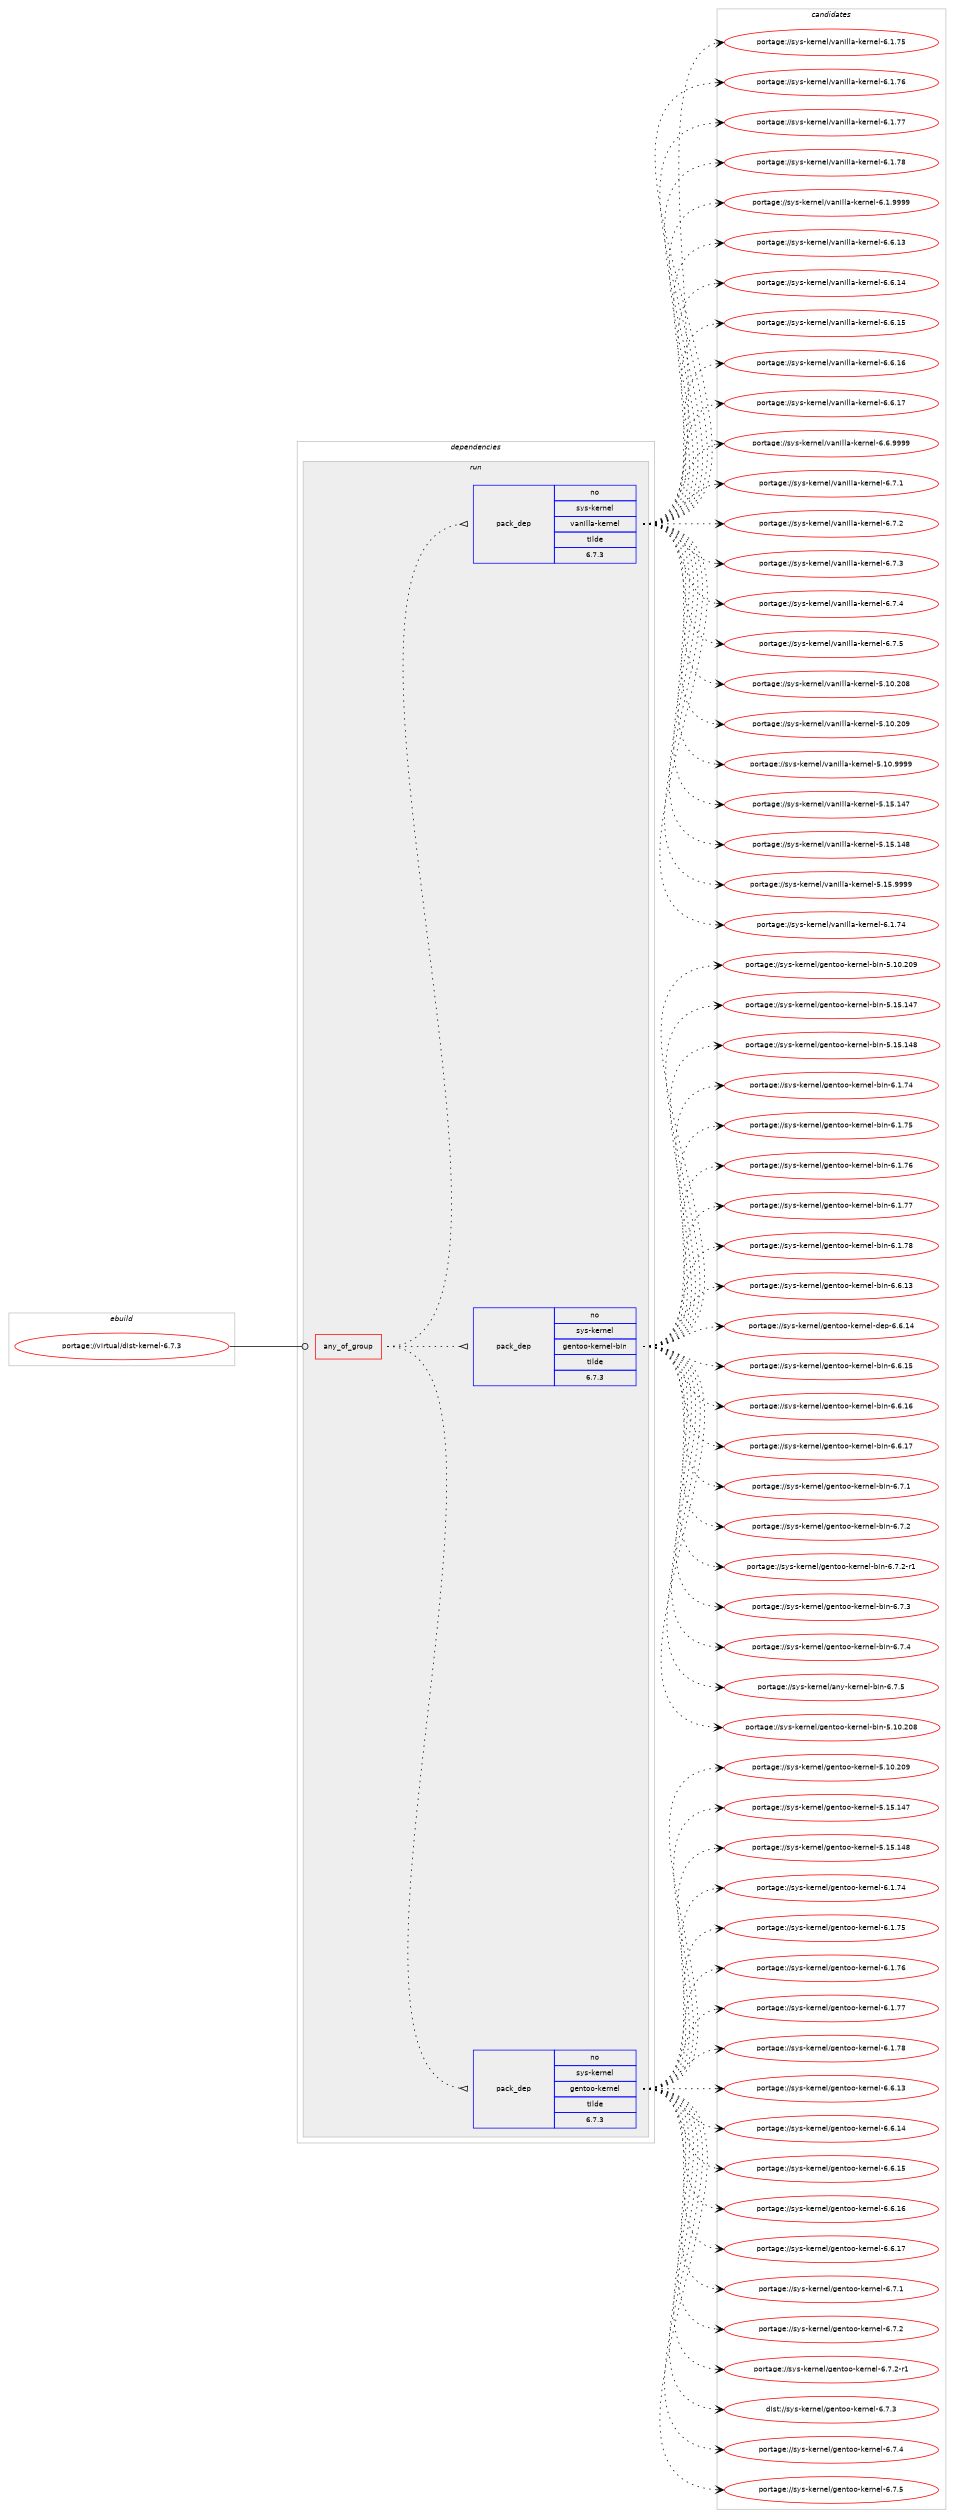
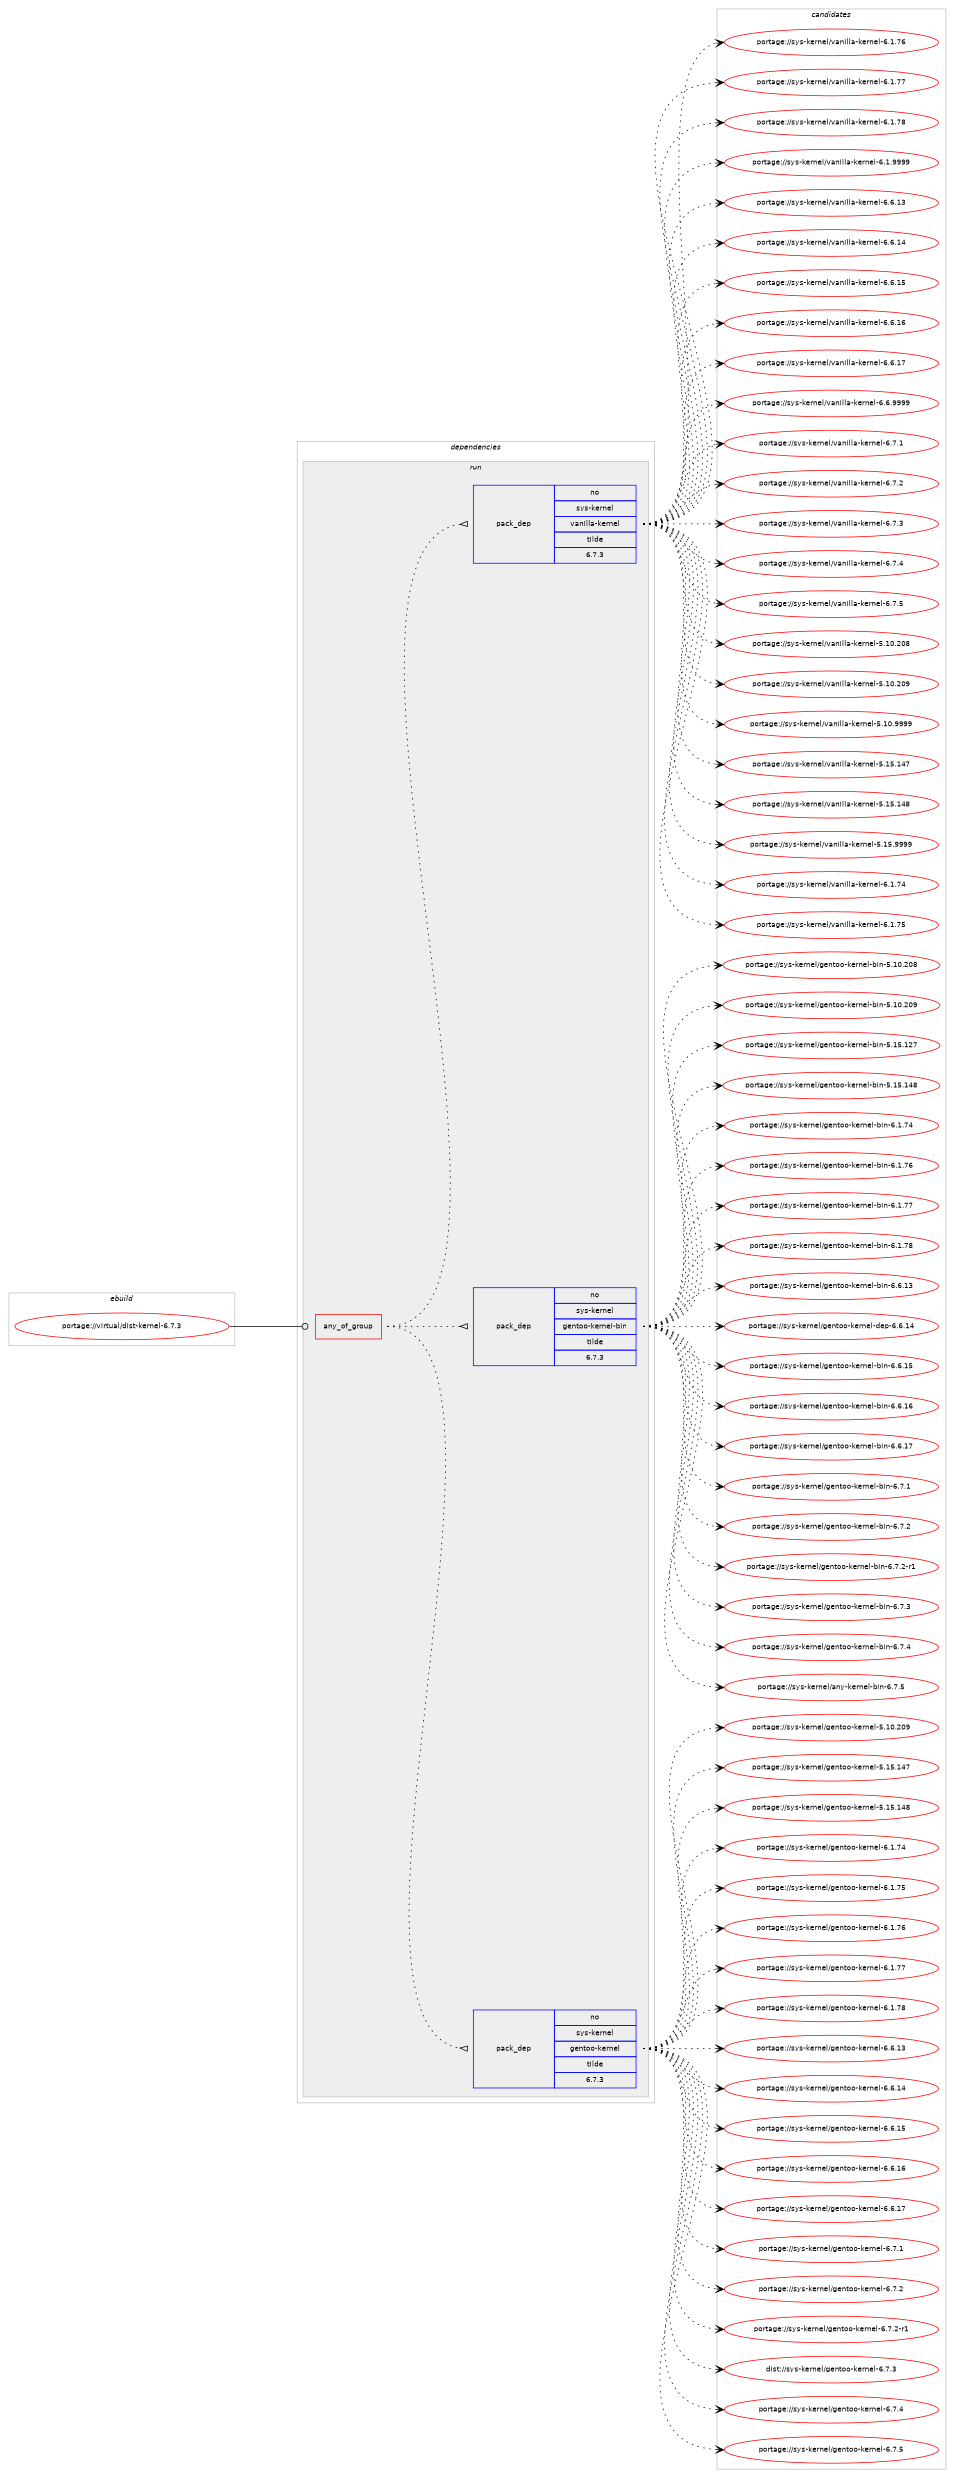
node "portage://sys-kernel/gentoo-kernel-bin-5.15.147": label "portage://sys-kernel/gentoo-kernel-bin-5.15.147" -> "portage://sys-kernel/gentoo-kernel-bin-5.15.127"
node "portage://sys-kernel/gentoo-kernel-bin-6.1.75": removed
